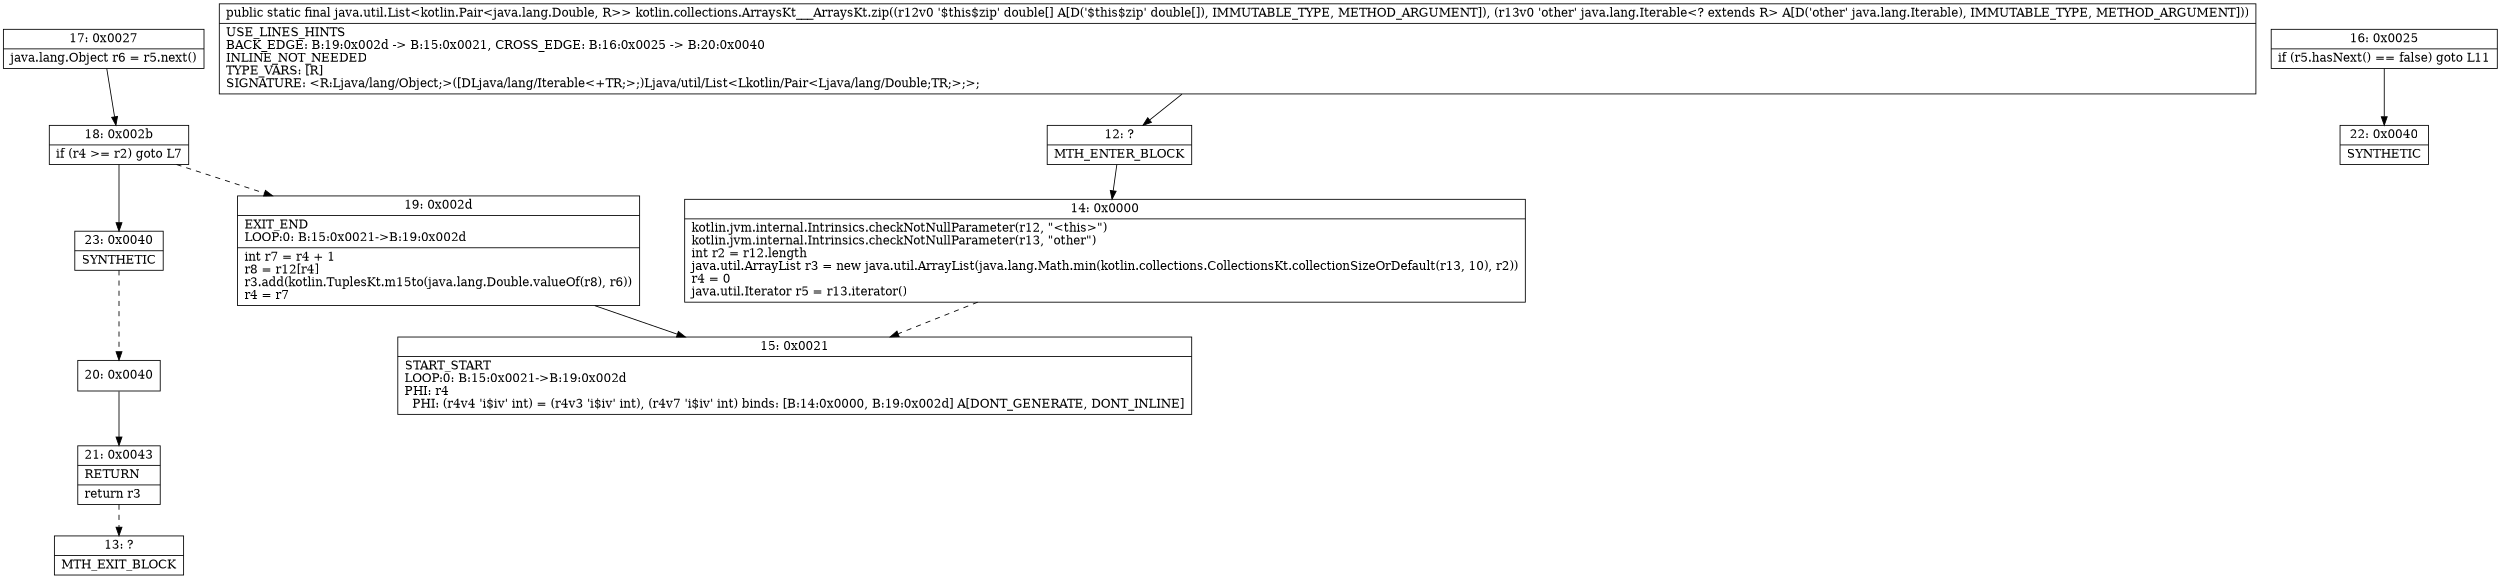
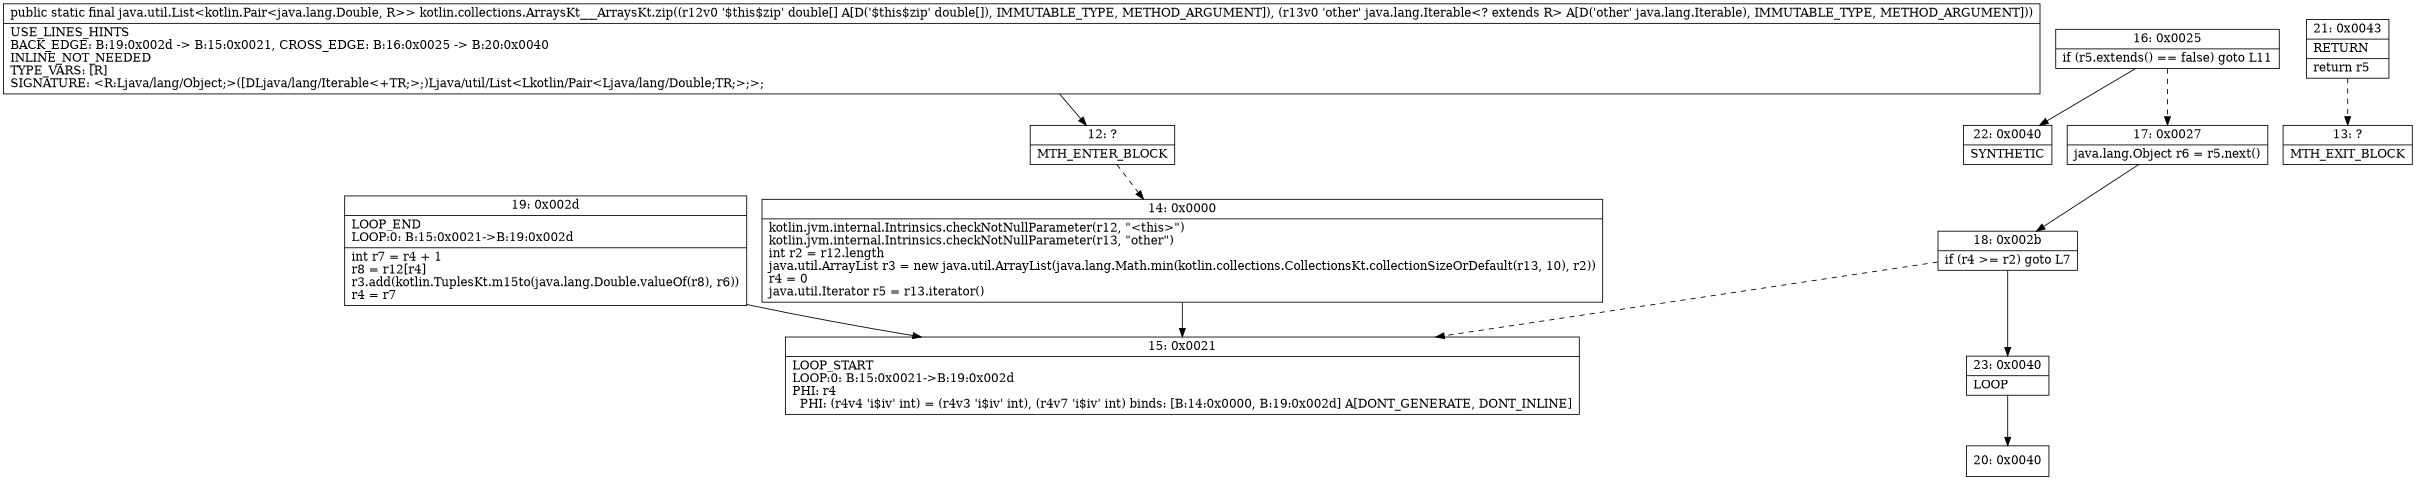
node "16: 0x0025": text "if (r5.hasNext() == false) goto L11" -> "if (r5.extends() == false) goto L11"
edge "16: 0x0025" -> "17: 0x0027": added
edge "12: ?" -> "14: 0x0000": style solid -> dashed
edge "18: 0x002b" -> "19: 0x002d": now "18: 0x002b" -> "15: 0x0021"
node "19: 0x002d": text "EXIT_END" -> "LOOP_END"
node "23: 0x0040": text "SYNTHETIC" -> "LOOP"
edge "23: 0x0040" -> "20: 0x0040": style dashed -> solid
edge "14: 0x0000" -> "15: 0x0021": style dashed -> solid
node "15: 0x0021": text "START_START" -> "LOOP_START"
edge "20: 0x0040" -> "21: 0x0043": removed
node "21: 0x0043": text "return r3" -> "return r5"
